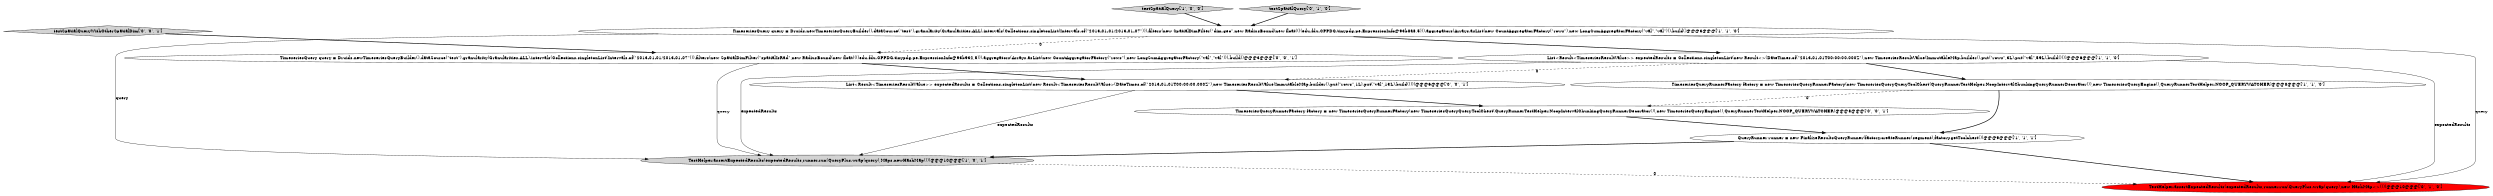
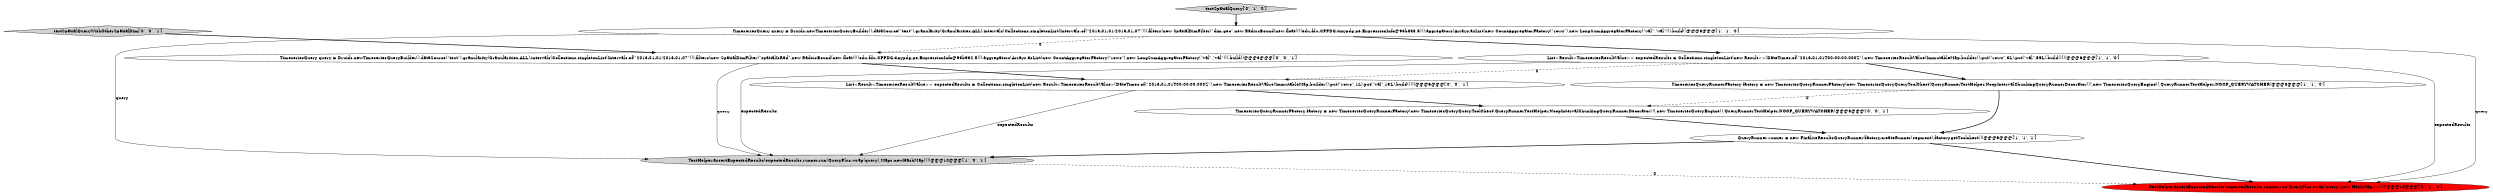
node "testSpatialQuery['1', '0', '0']": removed
